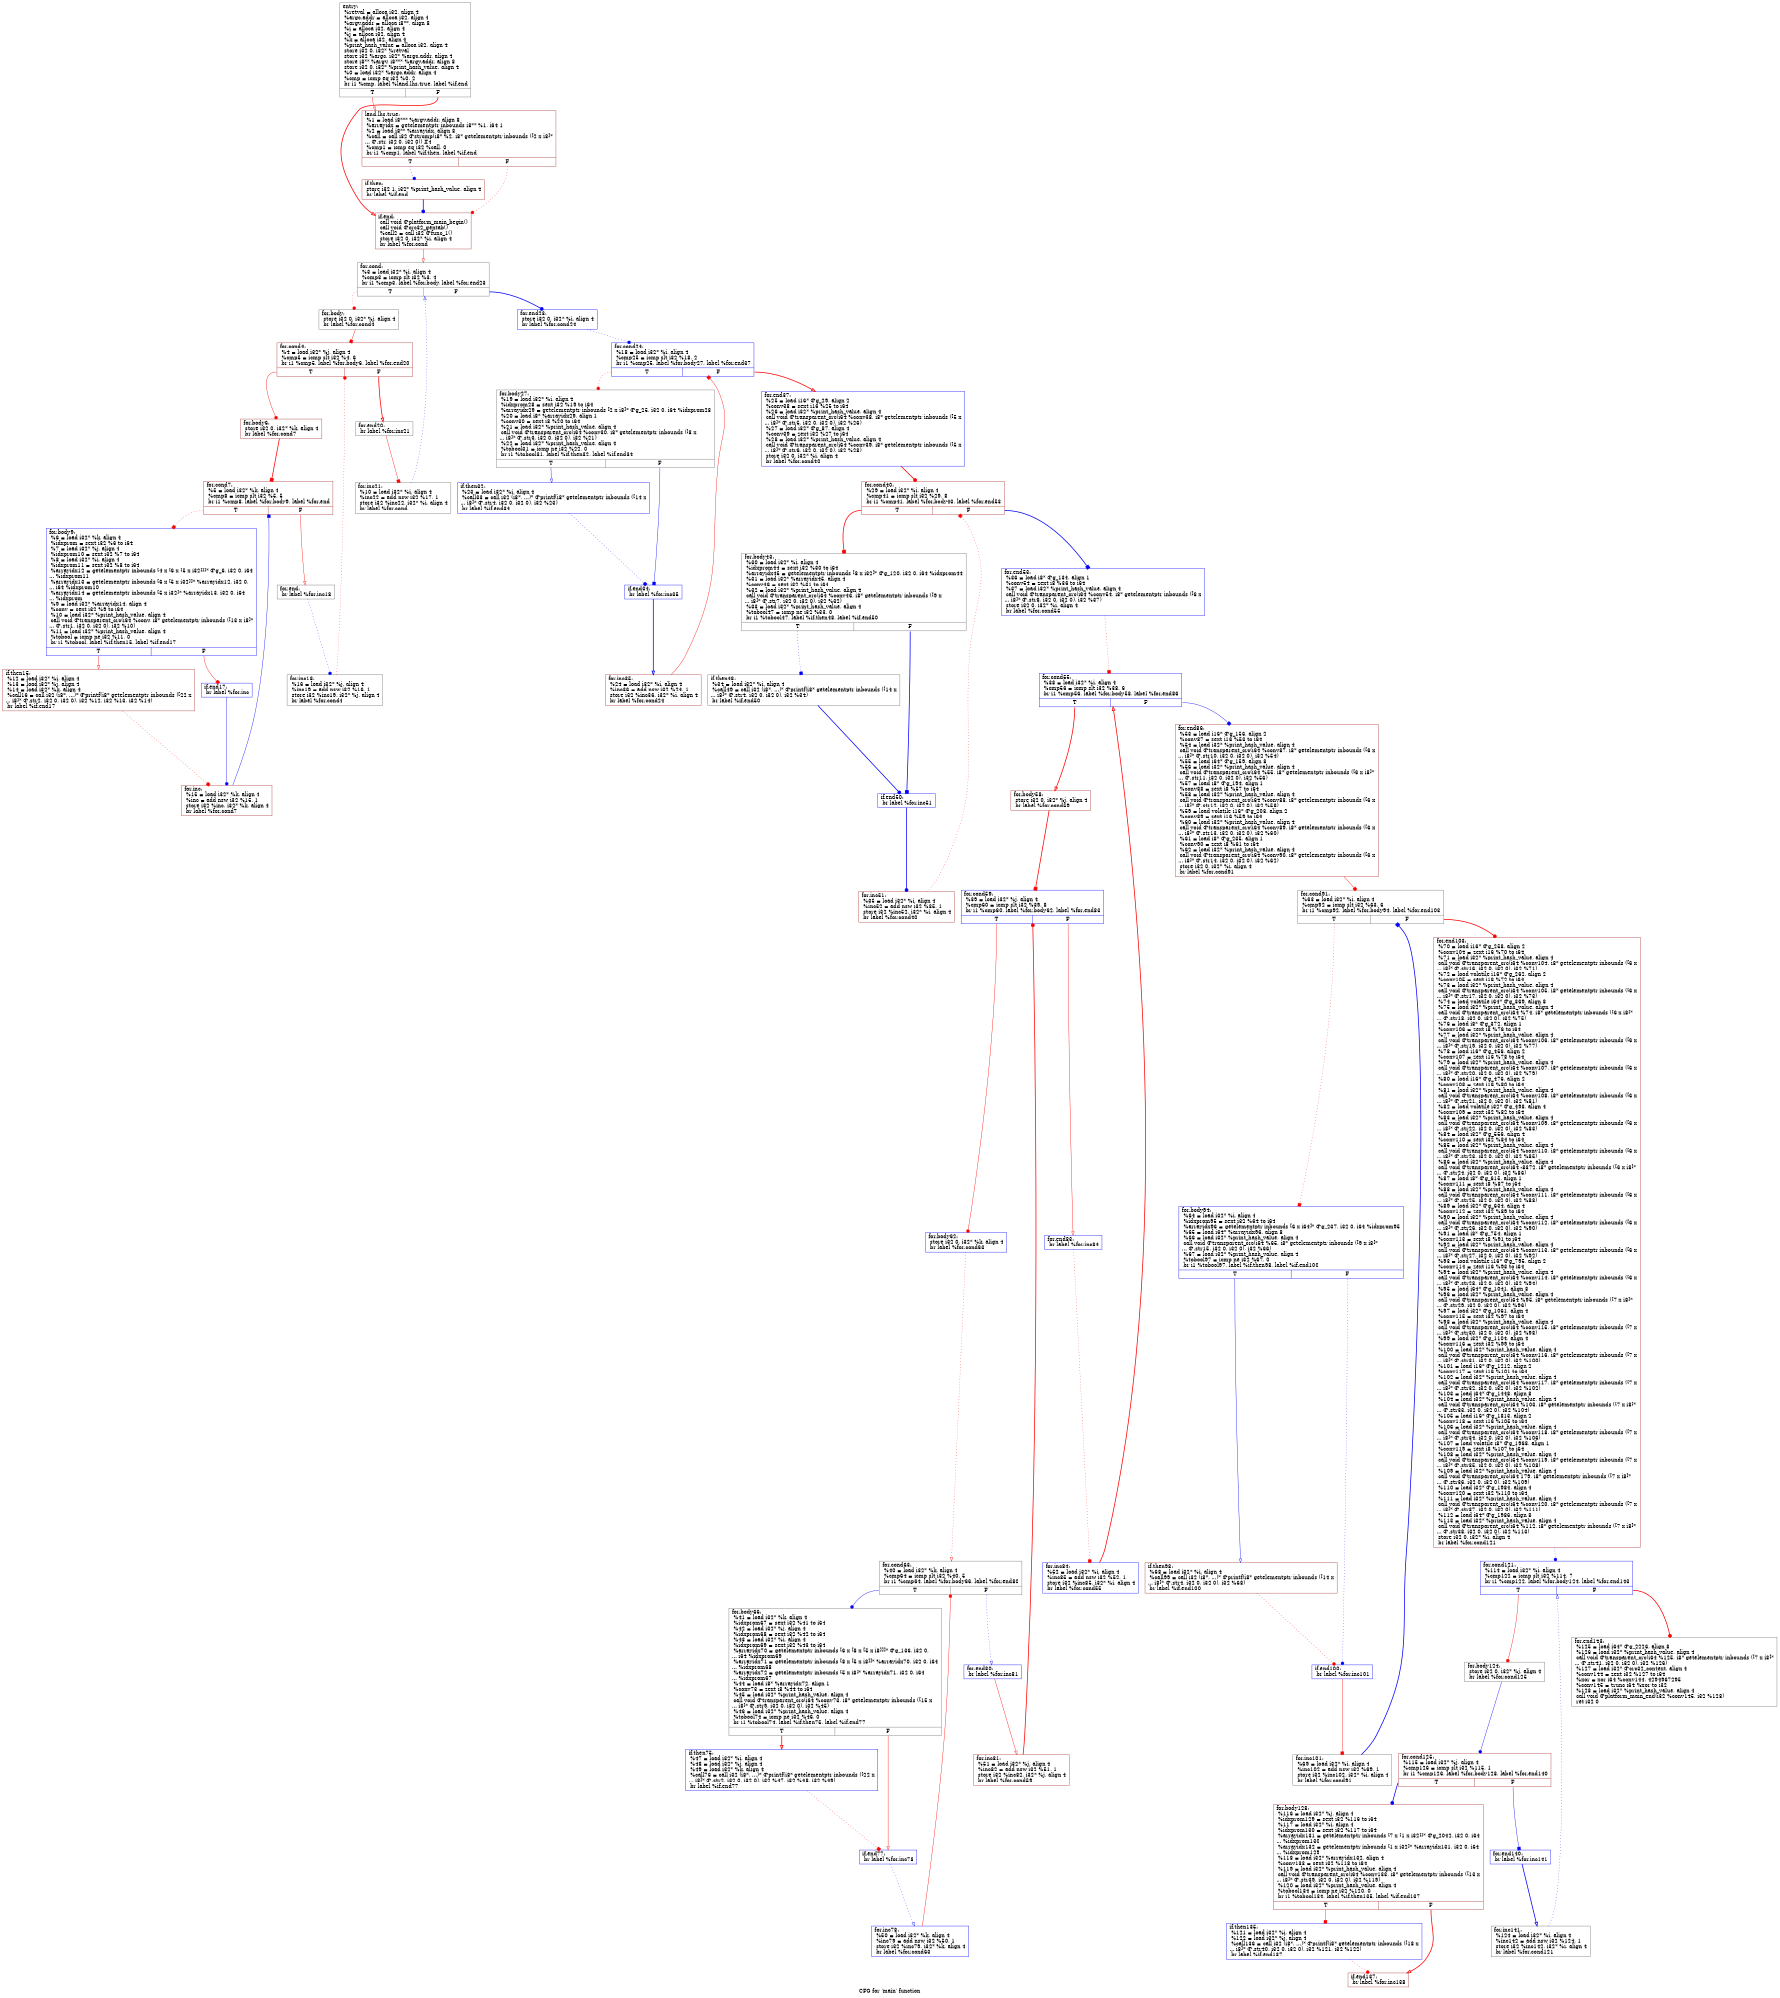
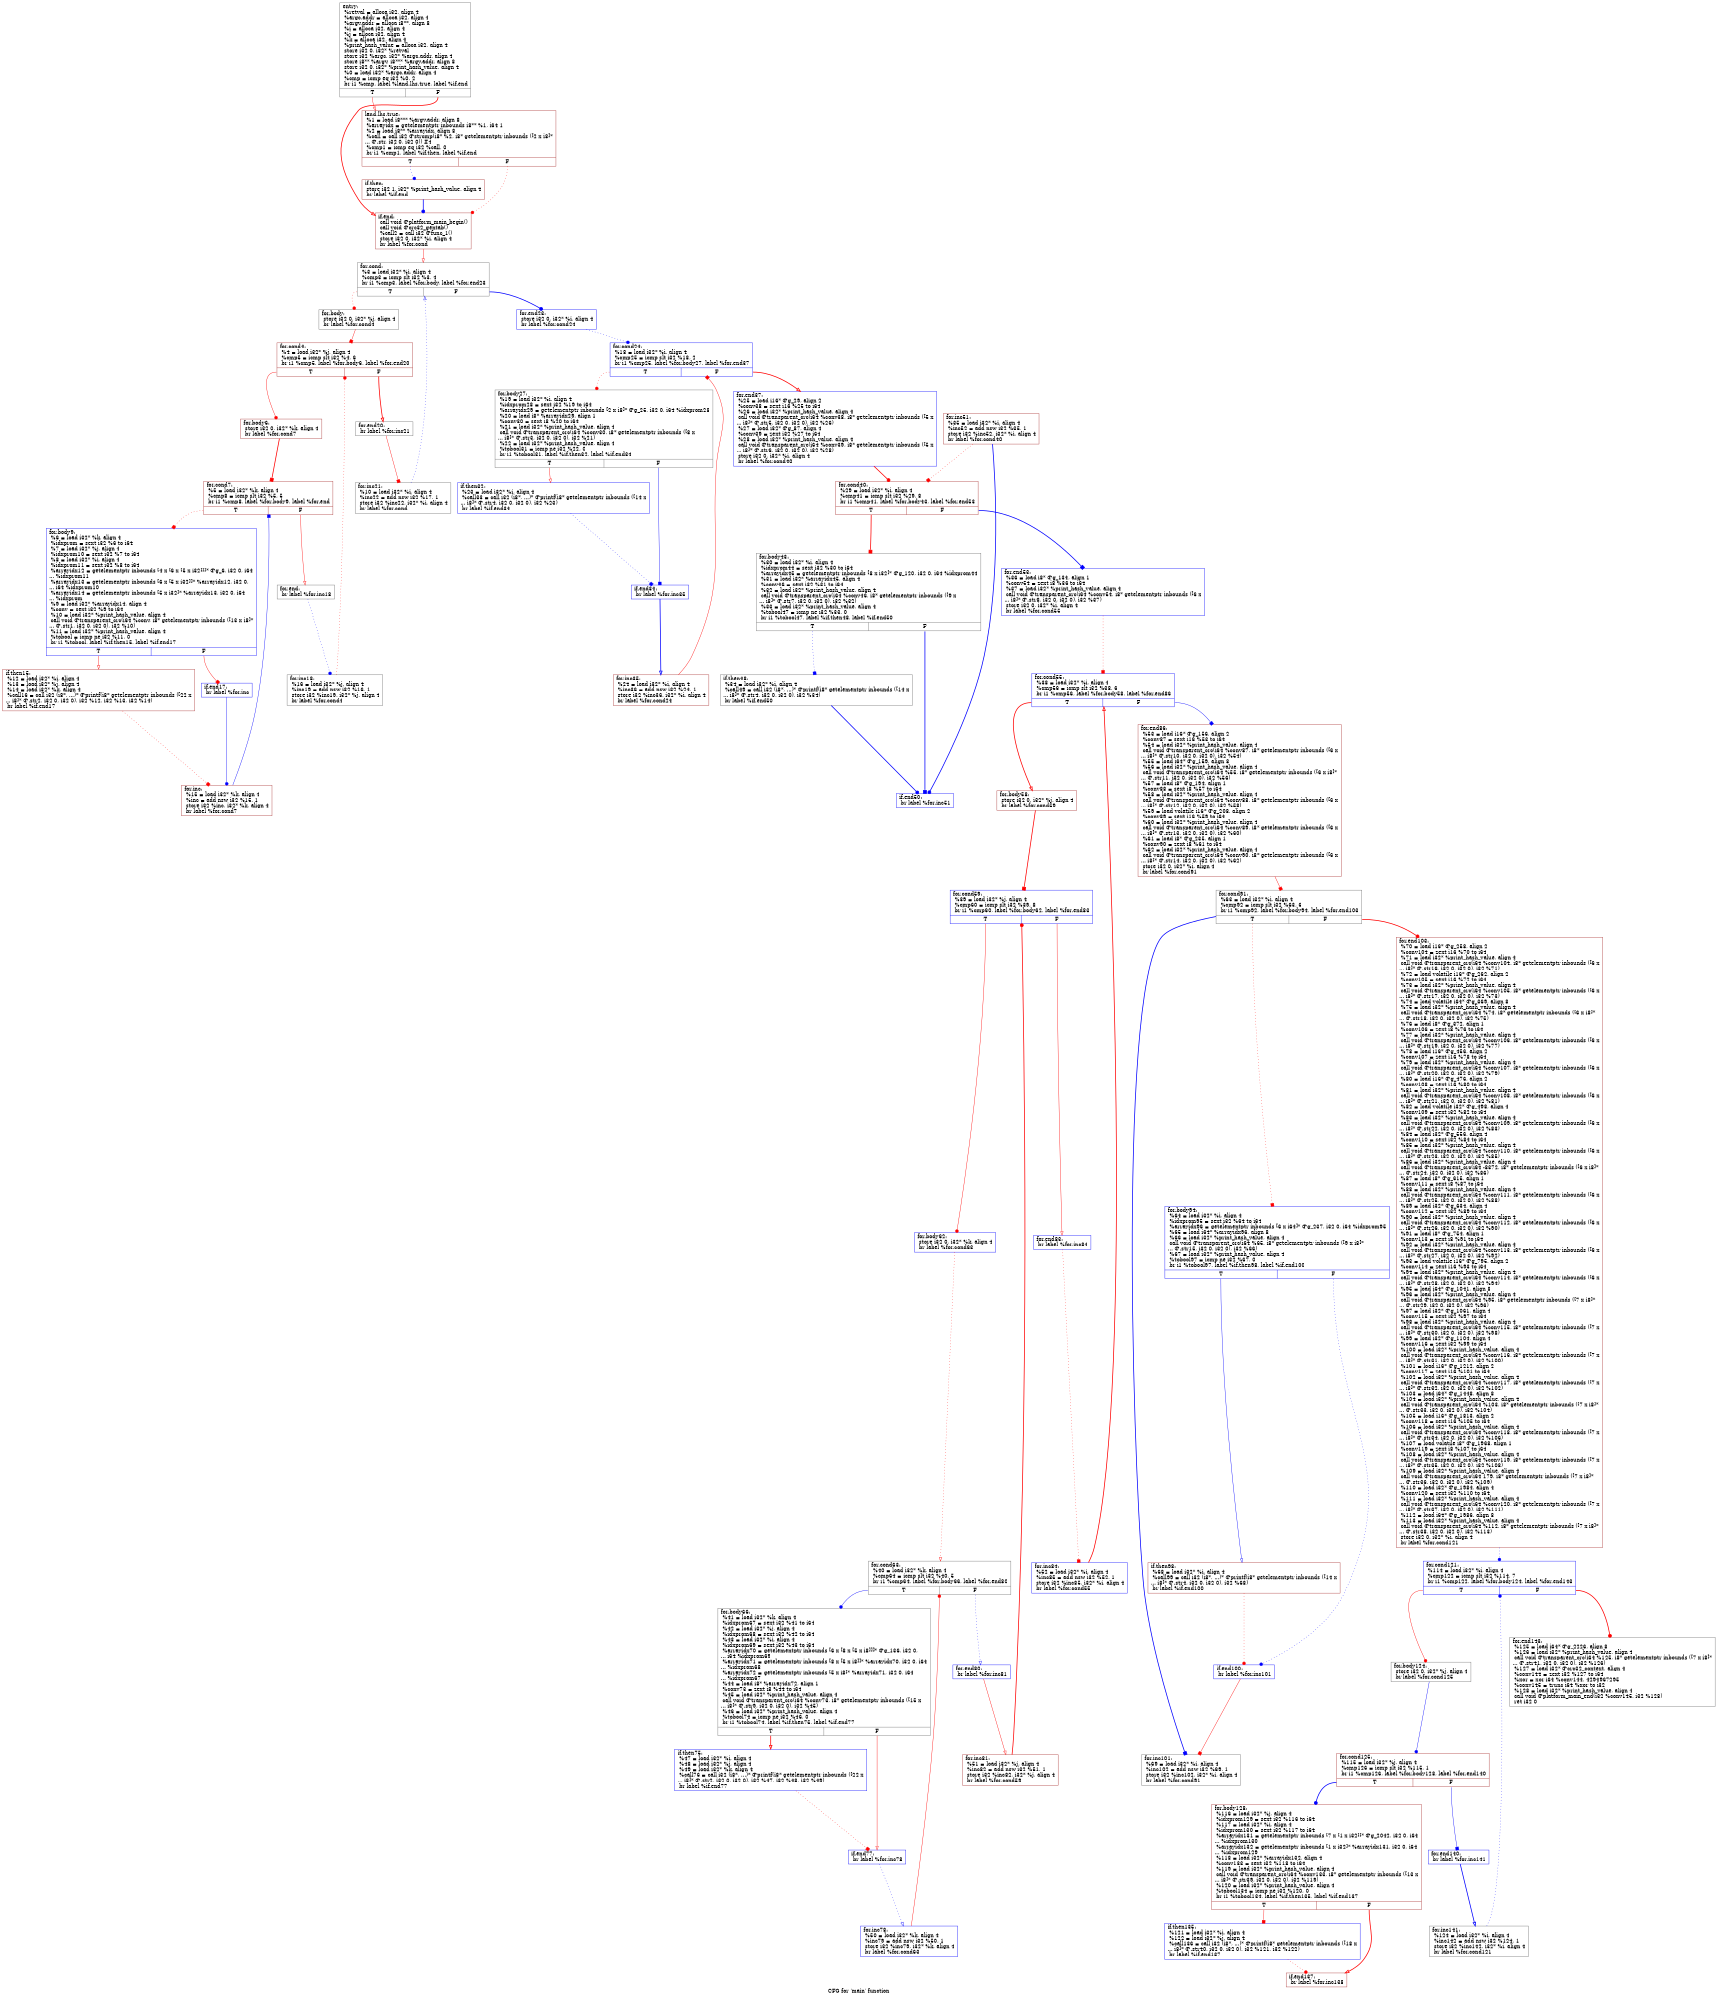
edge "for.body27:" -> "if.then32:": color blue -> red
edge "if.end50:" -> "for.inc51:": reversed
edge "for.inc101:" -> "for.cond91:": reversed
edge "for.inc141:" -> "for.cond121:": arrowhead onormal -> dot
